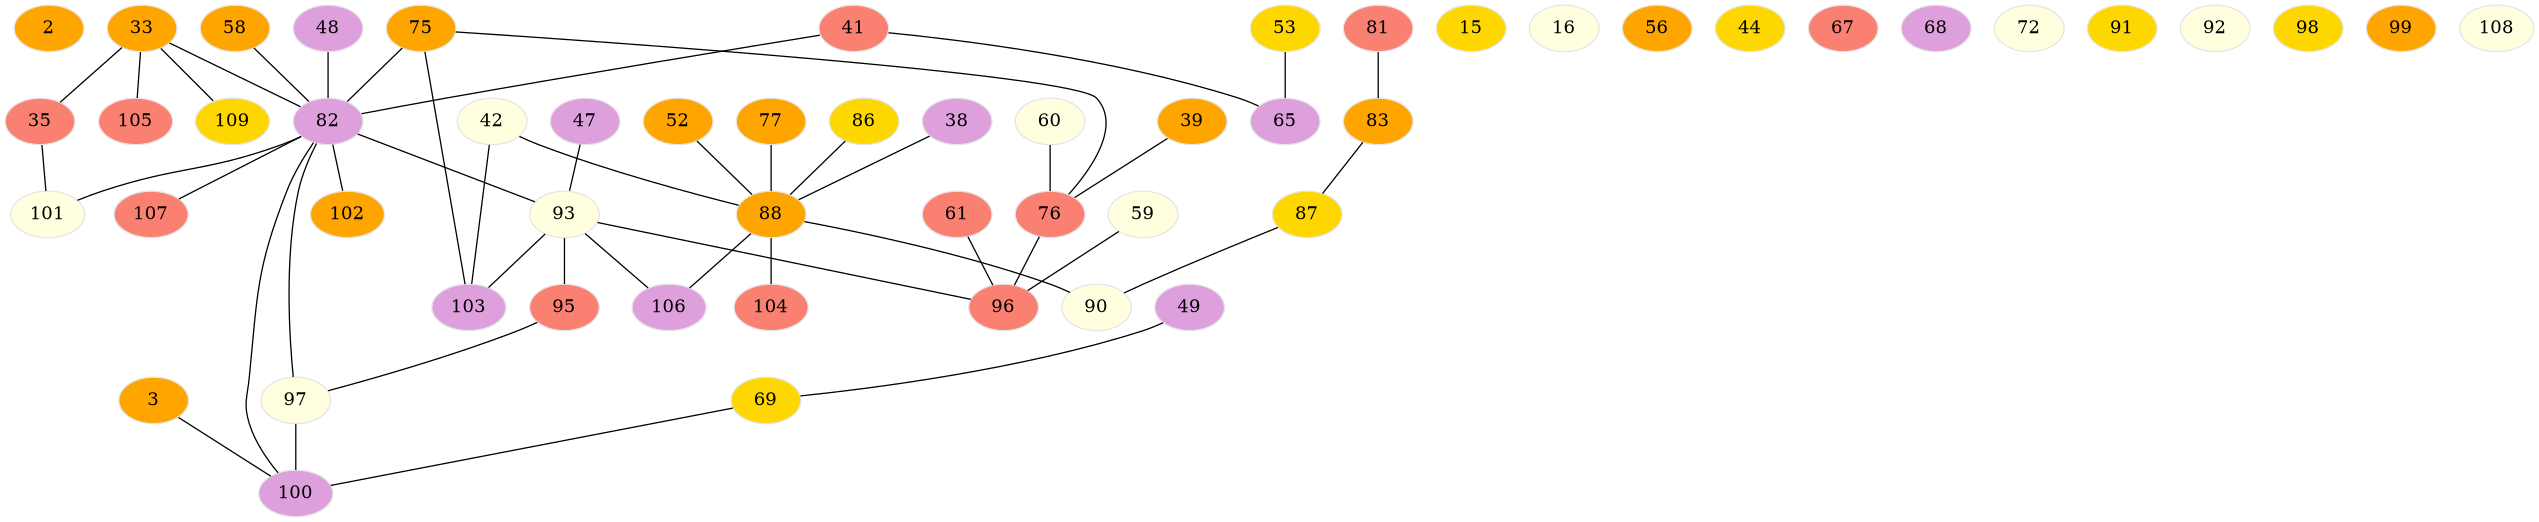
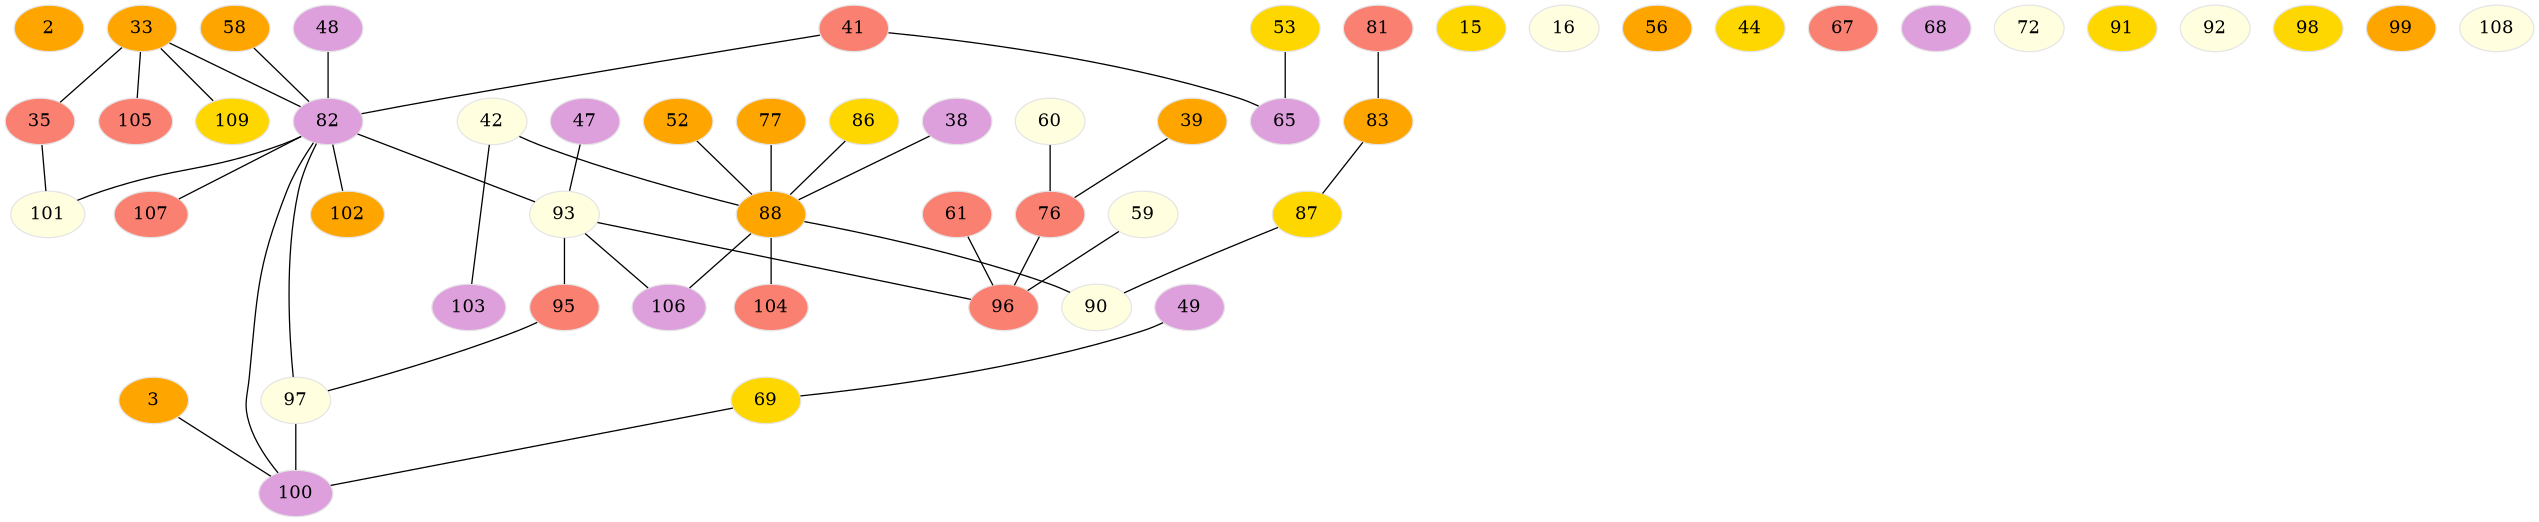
node "75": removed
edge "93" -- "103": removed
